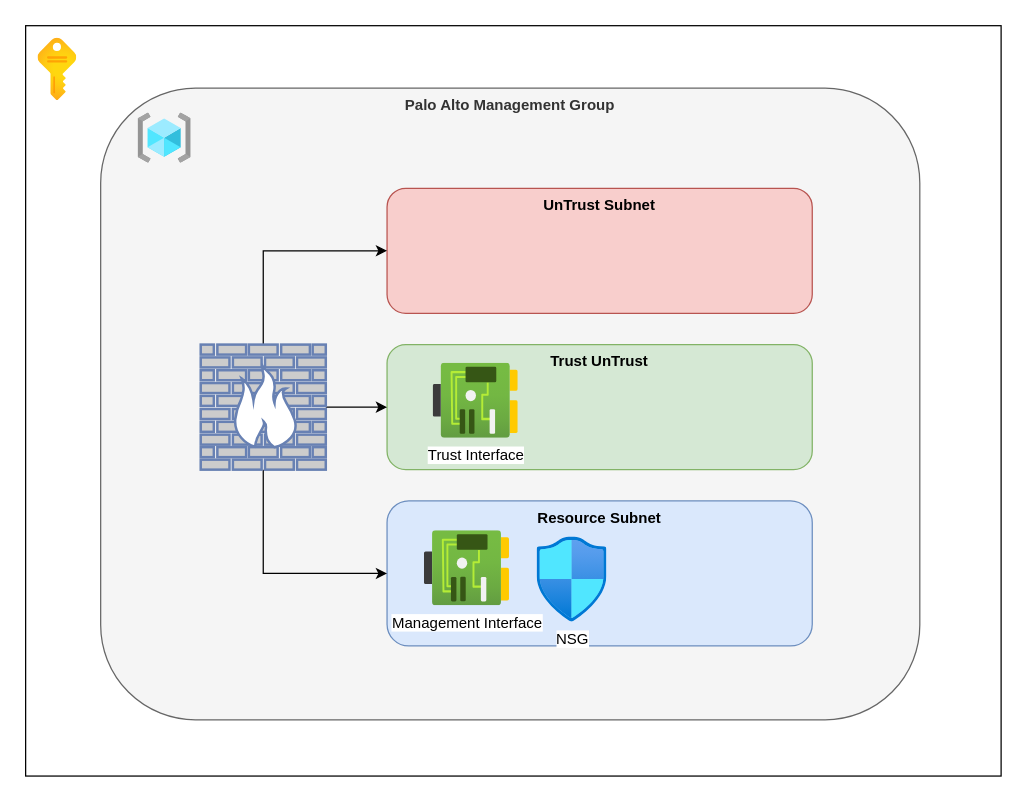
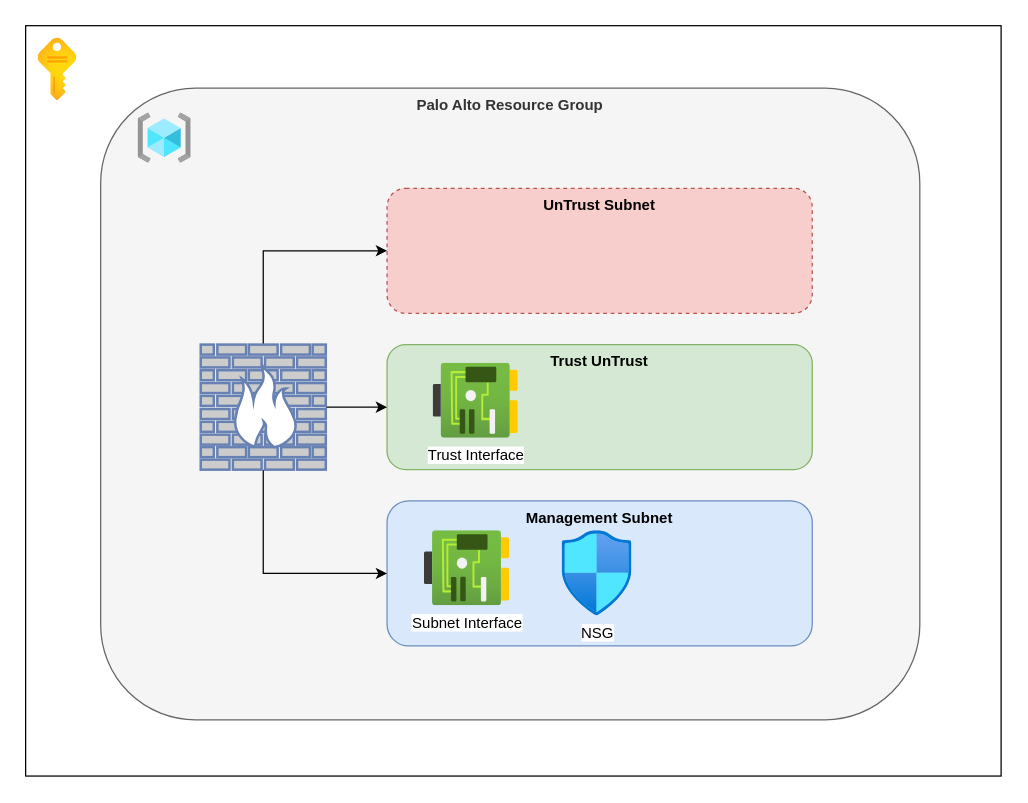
node "Palo Alto Management Group": label "Palo Alto Management Group" -> "Palo Alto Resource Group"
node "UnTrust Subnet": style solid -> dashed
node "Resource Subnet": label "Resource Subnet" -> "Management Subnet"
node "NSG": moved (572, 579) -> (597, 573)
node "Management Interface": label "Management Interface" -> "Subnet Interface"
